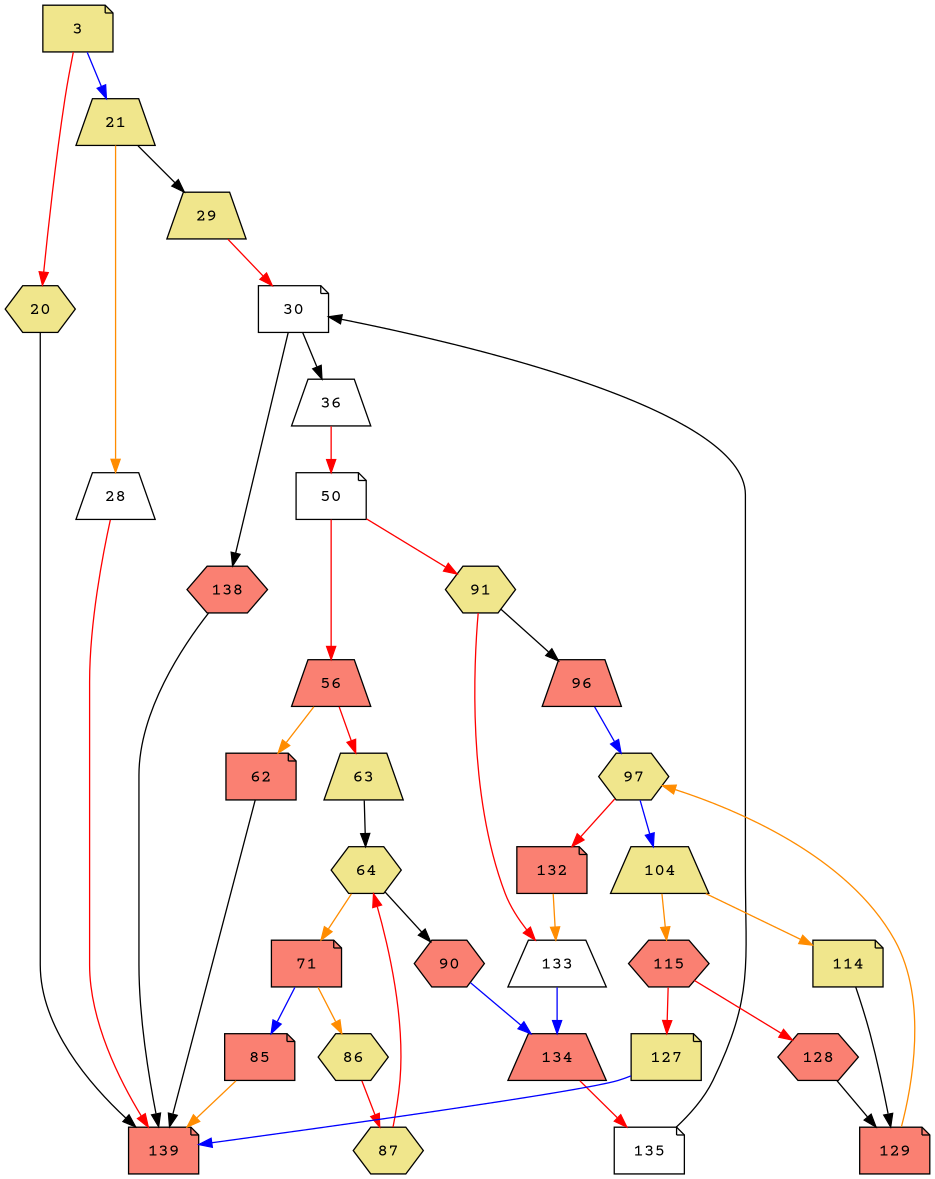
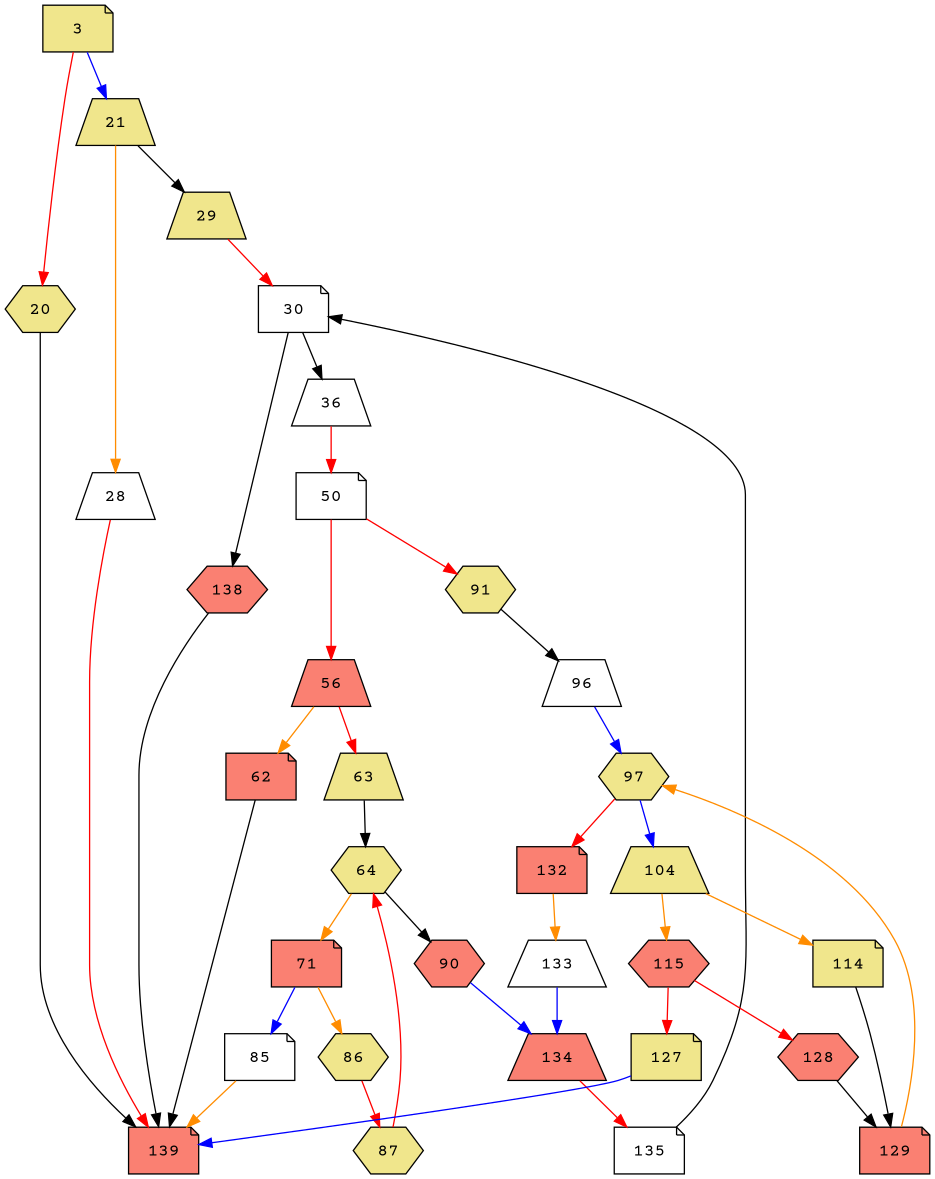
node "96": fillcolor salmon -> white
edge "91" -> "133": removed
node "85": fillcolor salmon -> white
